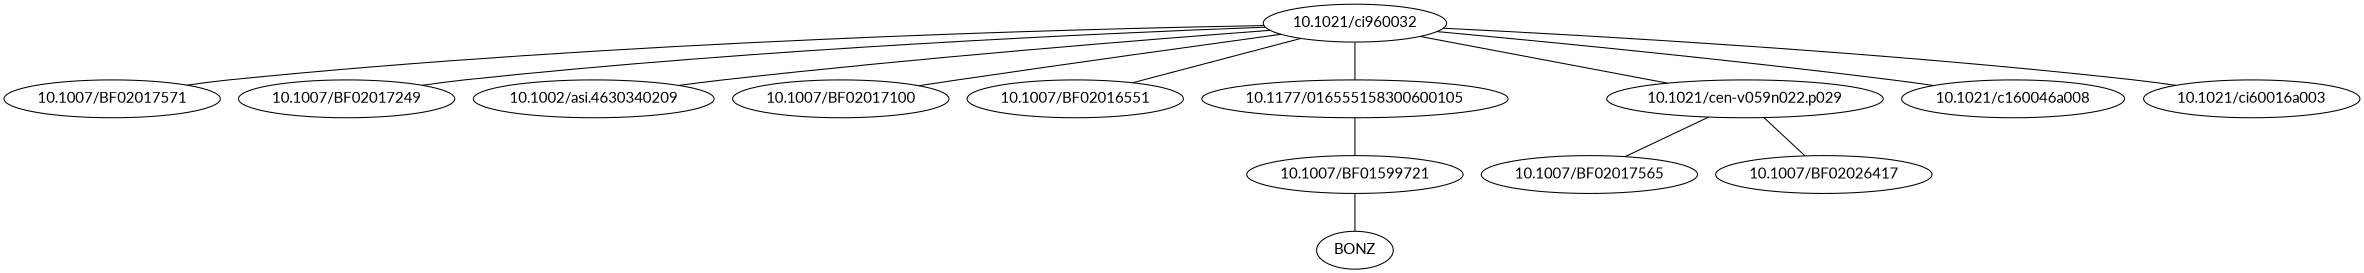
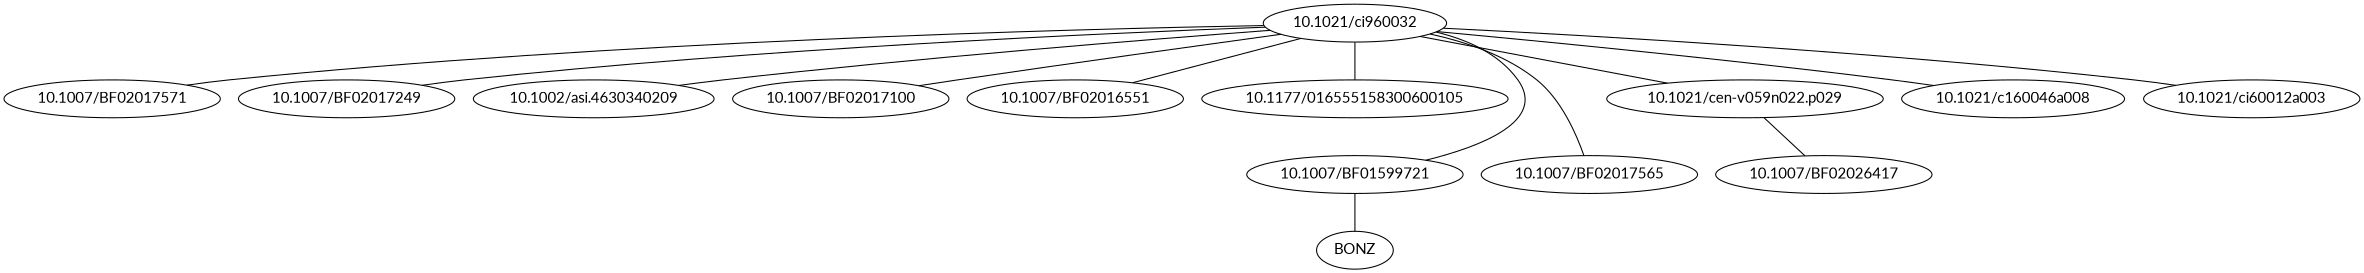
node "10.1021/ci60016a003": label "10.1021/ci60016a003" -> "10.1021/ci60012a003"
edge "10.1177/016555158300600105" -- "10.1007/BF01599721": now "10.1021/ci960032" -- "10.1007/BF01599721"
edge "10.1021/cen-v059n022.p029" -- "10.1007/BF02017565": now "10.1021/ci960032" -- "10.1007/BF02017565"
